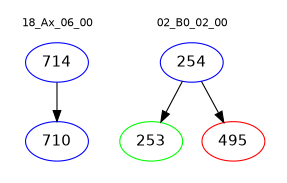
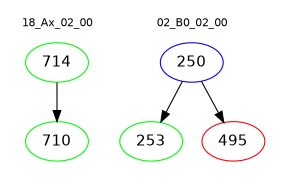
cluster "18_Ax_06_00": label "18_Ax_06_00" -> "18_Ax_02_00"
node "714": color blue -> green
node "254": label "254" -> "250"
node "710": color blue -> green
